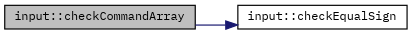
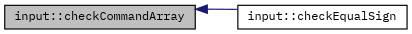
edge "input::checkCommandArray" -> "input::checkEqualSign": reversed
